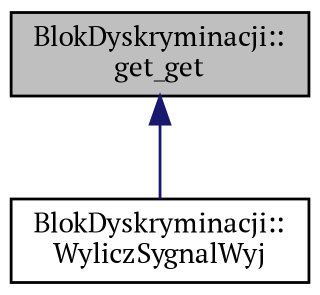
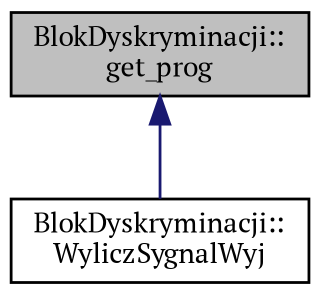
node "BlokDyskryminacji:: get_get": label "BlokDyskryminacji:: get_get" -> "BlokDyskryminacji:: get_prog"
